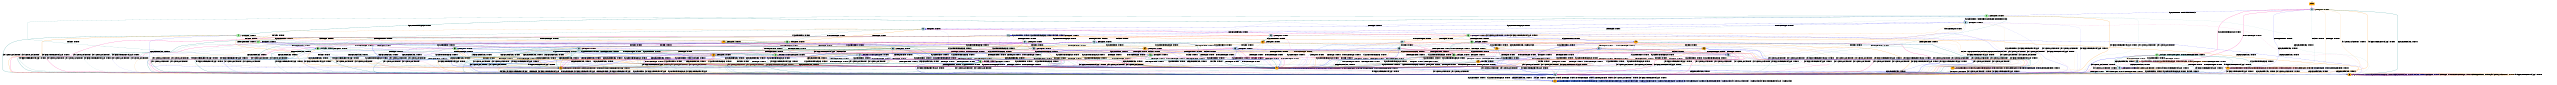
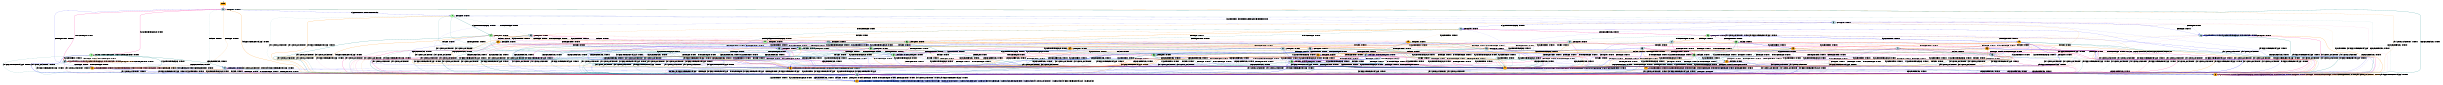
edge "s8" -> "s1": reversed
edge "s40" -> "s42": label "CHANGE_CIPHER_SPEC / SOCKET_CLOSED" -> "CERTIFICATE_VERIFY / TIMEOUT"
edge "s28" -> "s31": label "Alert(FATAL,UNEXPECTED_MESSAGE) / SOCKET_CLOSED" -> "FINISHED / TIMEOUT"
edge "s36" -> "s38": label "RSA_CLIENT_KEY_EXCHANGE / TIMEOUT" -> "TIMEOUT_CLIENT_KEY_EXCHANGE / TIMEOUT"
